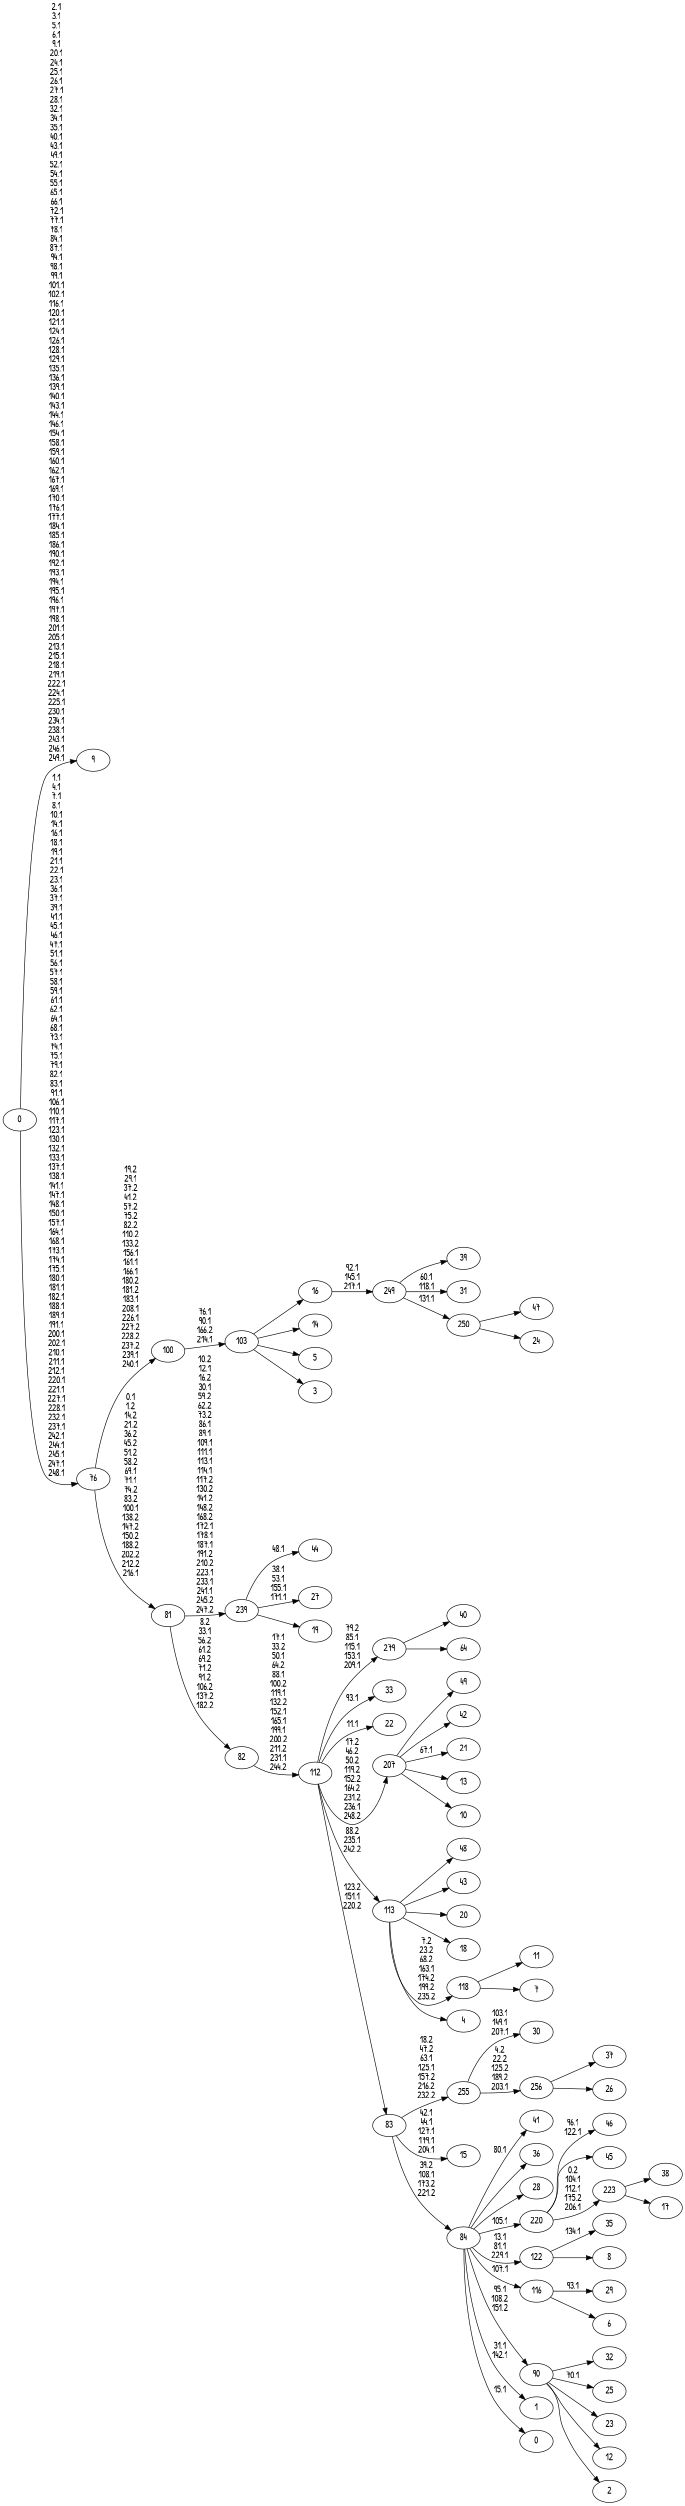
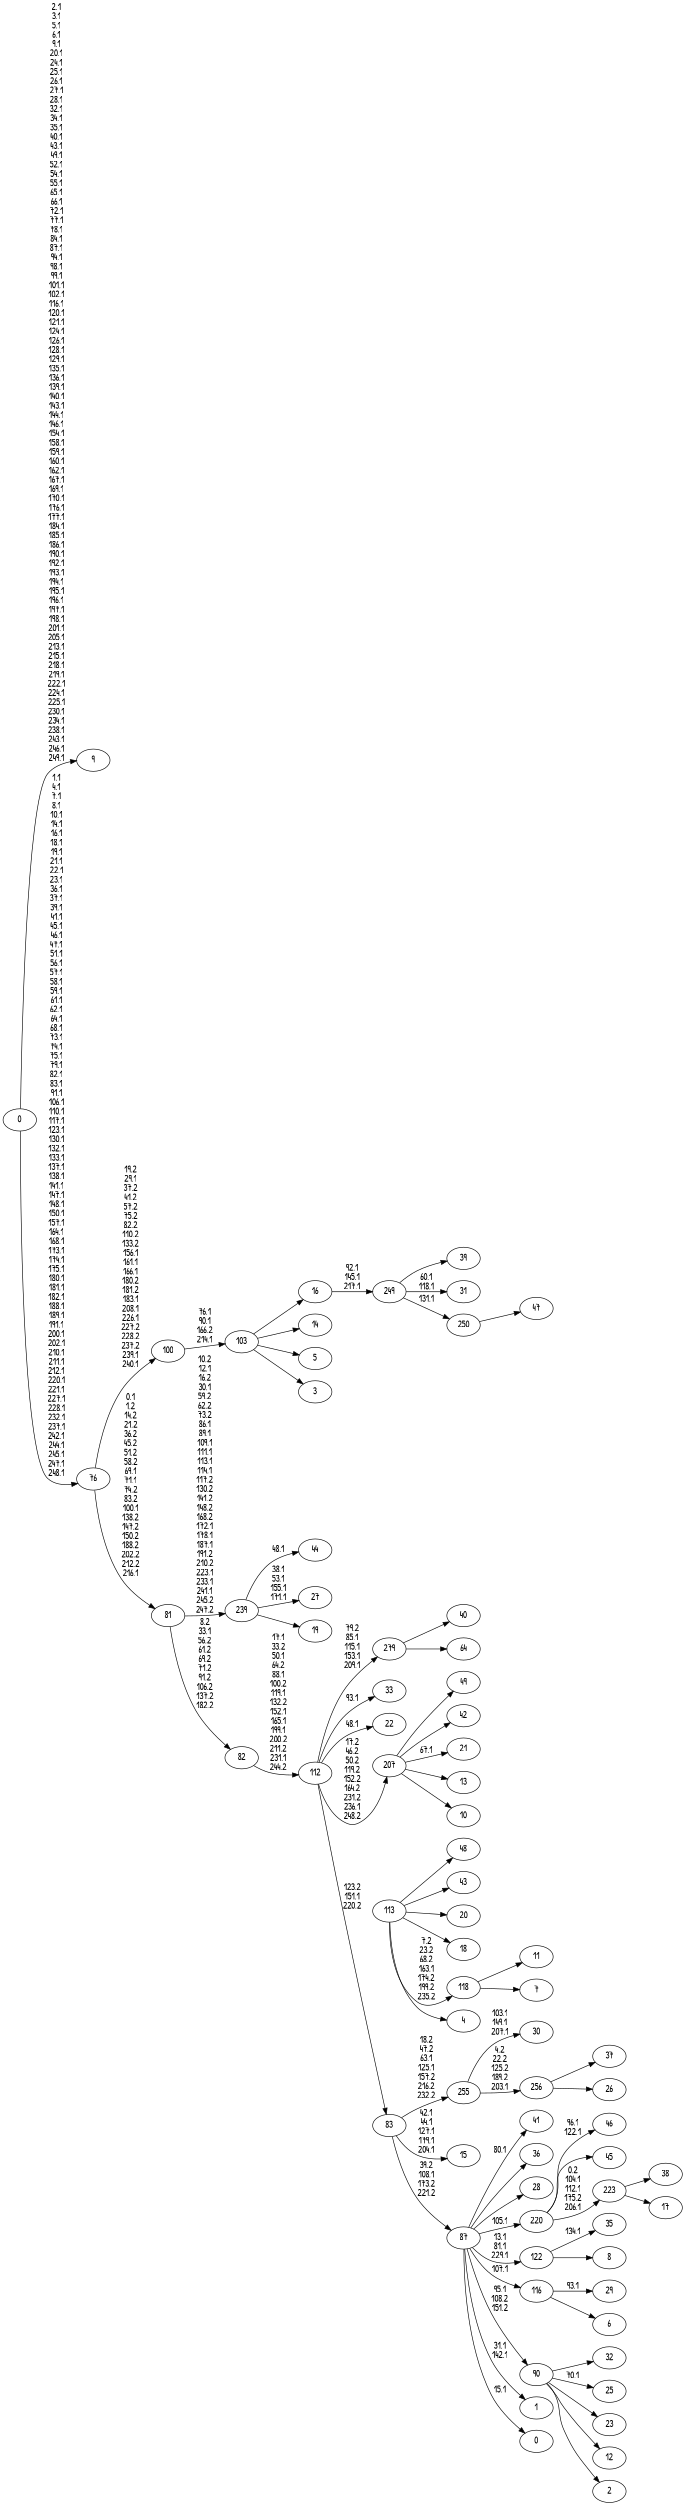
node "24": removed
edge "112" -> "22": label "11,1" -> "48,1"
edge "112" -> "113": removed, label "88,2 235,1 242,2"
node "84": label "84" -> "87"
